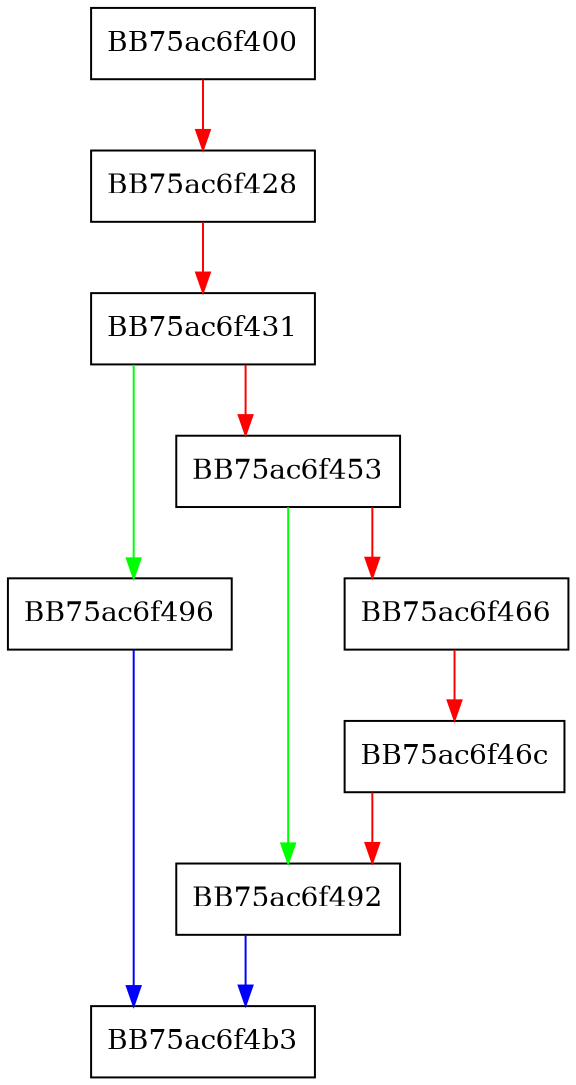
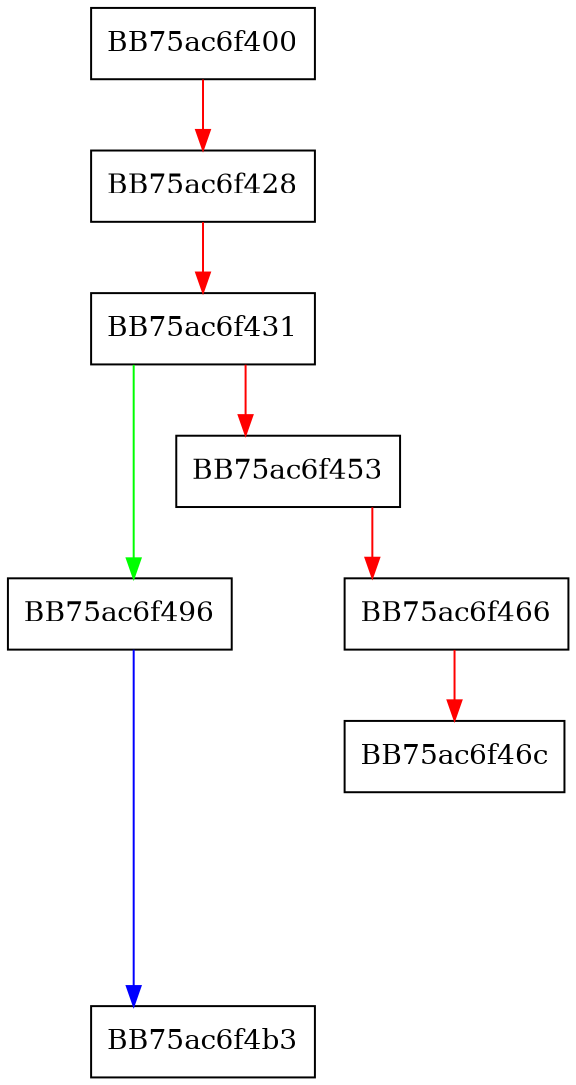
node "BB75ac6f492": removed
